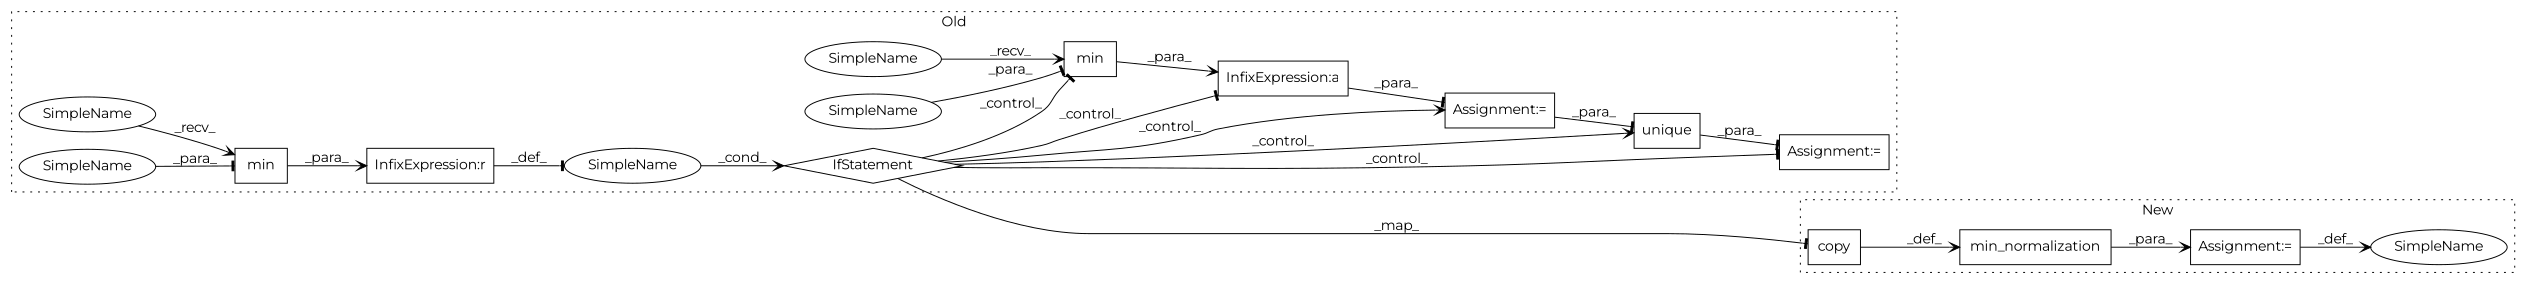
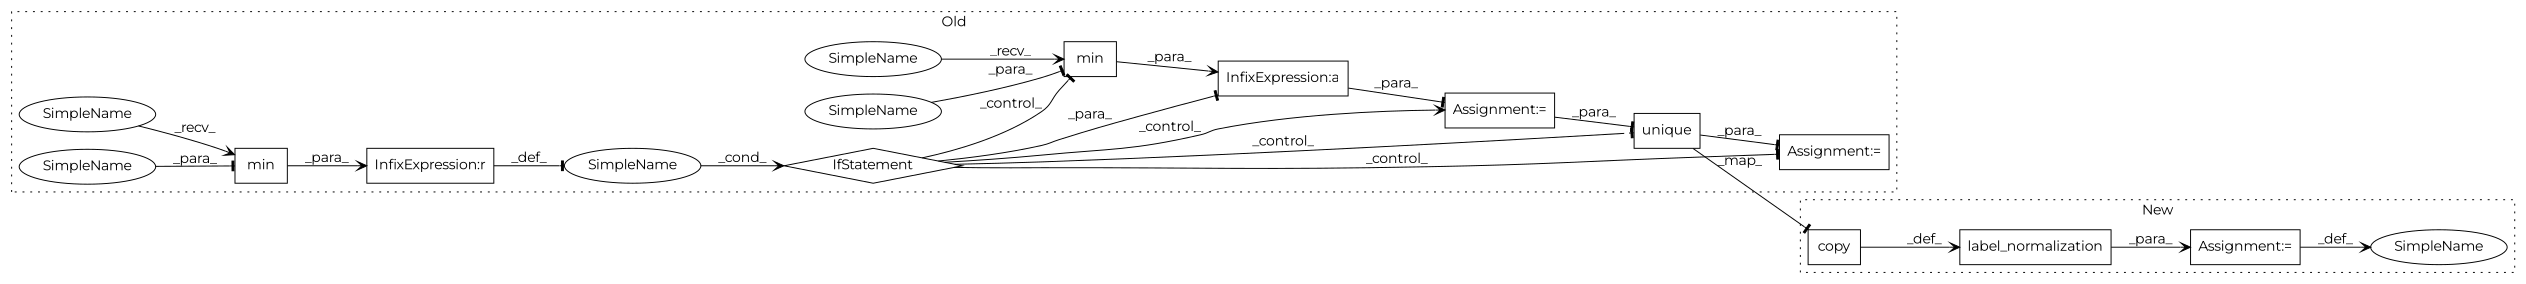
edge "IfStatement" -> "InfixExpression:a": label "_control_" -> "_para_"
edge "IfStatement" -> "unique": arrowhead vee -> tee
edge "IfStatement" -> "copy": now "unique" -> "copy"
node "min_normalization": label "min_normalization" -> "label_normalization"
